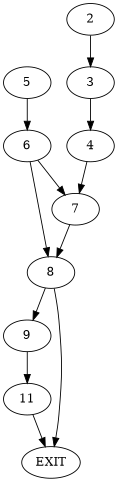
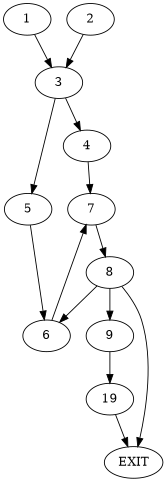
node "1": added
edge "3" -> "5": added
edge "6" -> "8": reversed
node "11": label "11" -> "19"
